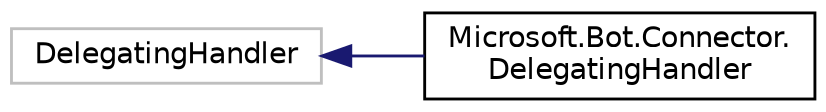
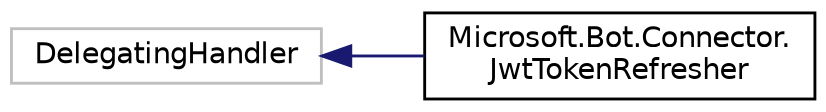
node "Microsoft.Bot.Connector. DelegatingHandler": label "Microsoft.Bot.Connector. DelegatingHandler" -> "Microsoft.Bot.Connector. JwtTokenRefresher"
